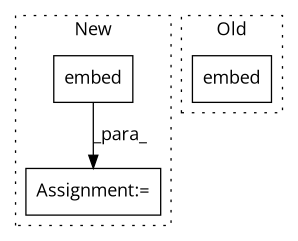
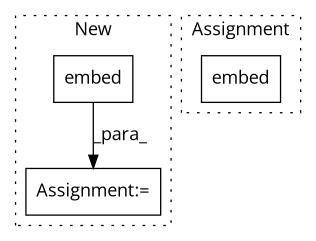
cluster "Old": label "Old" -> "Assignment"
